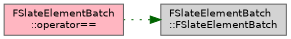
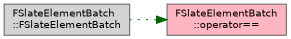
edge "FSlateElementBatch ::operator==" -> "FSlateElementBatch ::FSlateElementBatch": reversed
